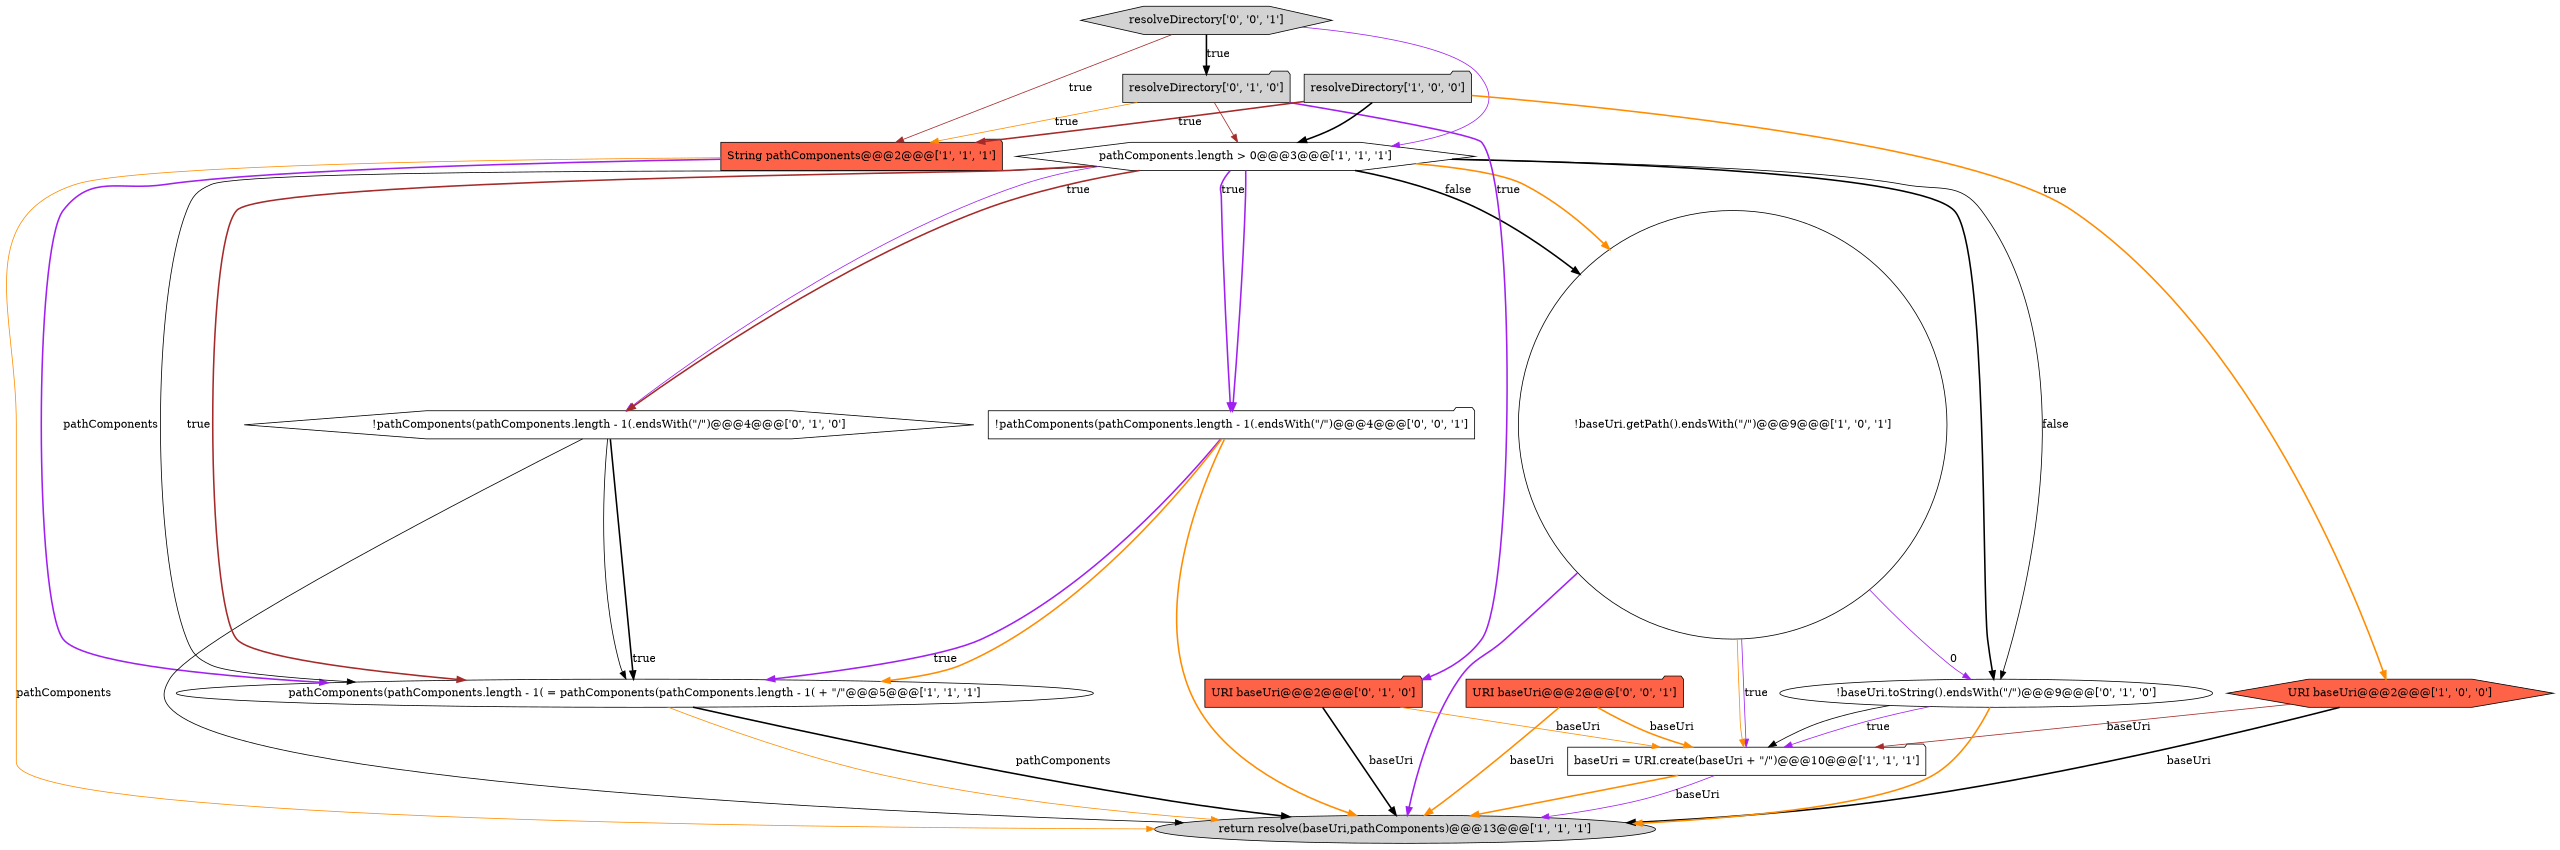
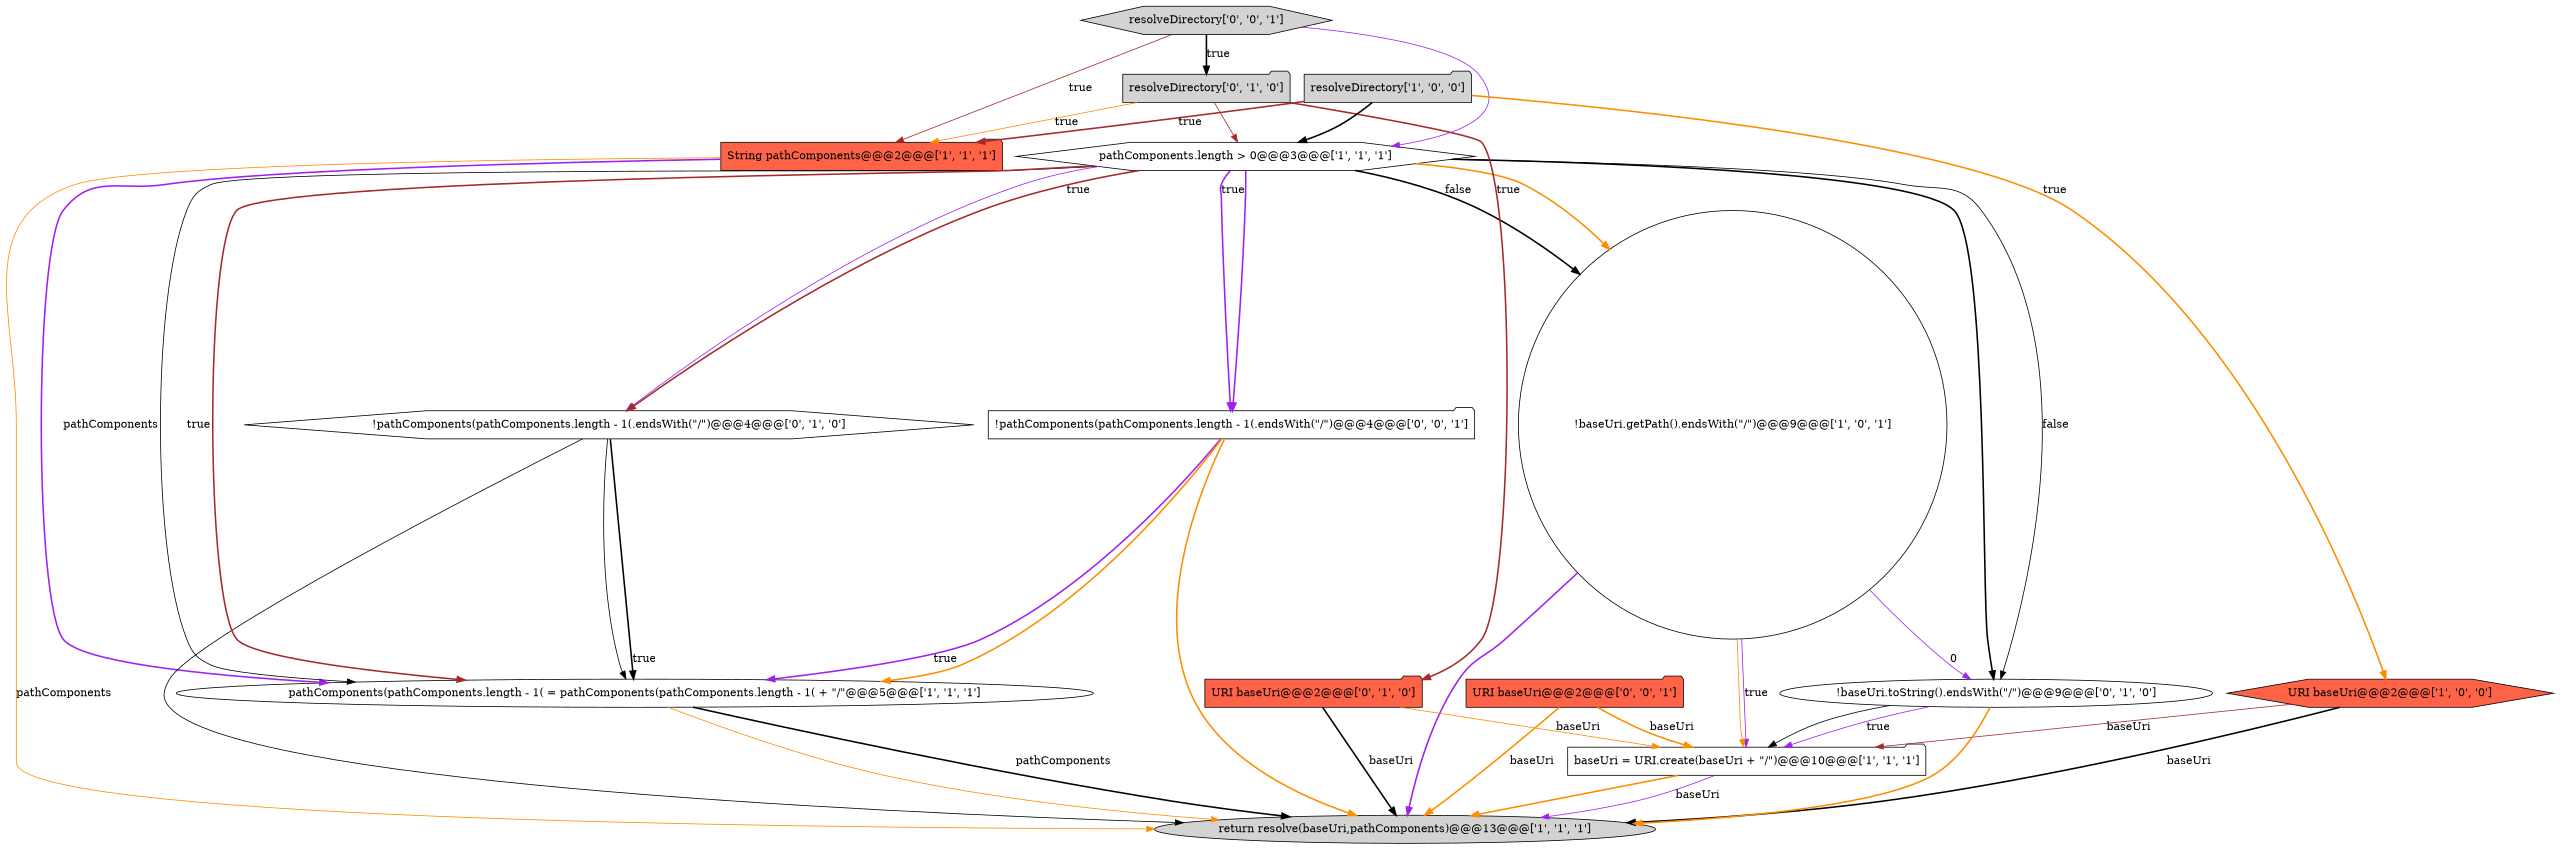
edge "resolveDirectory['0', '1', '0']" -> "URI baseUri@@@2@@@['0', '1', '0']": color purple -> brown
